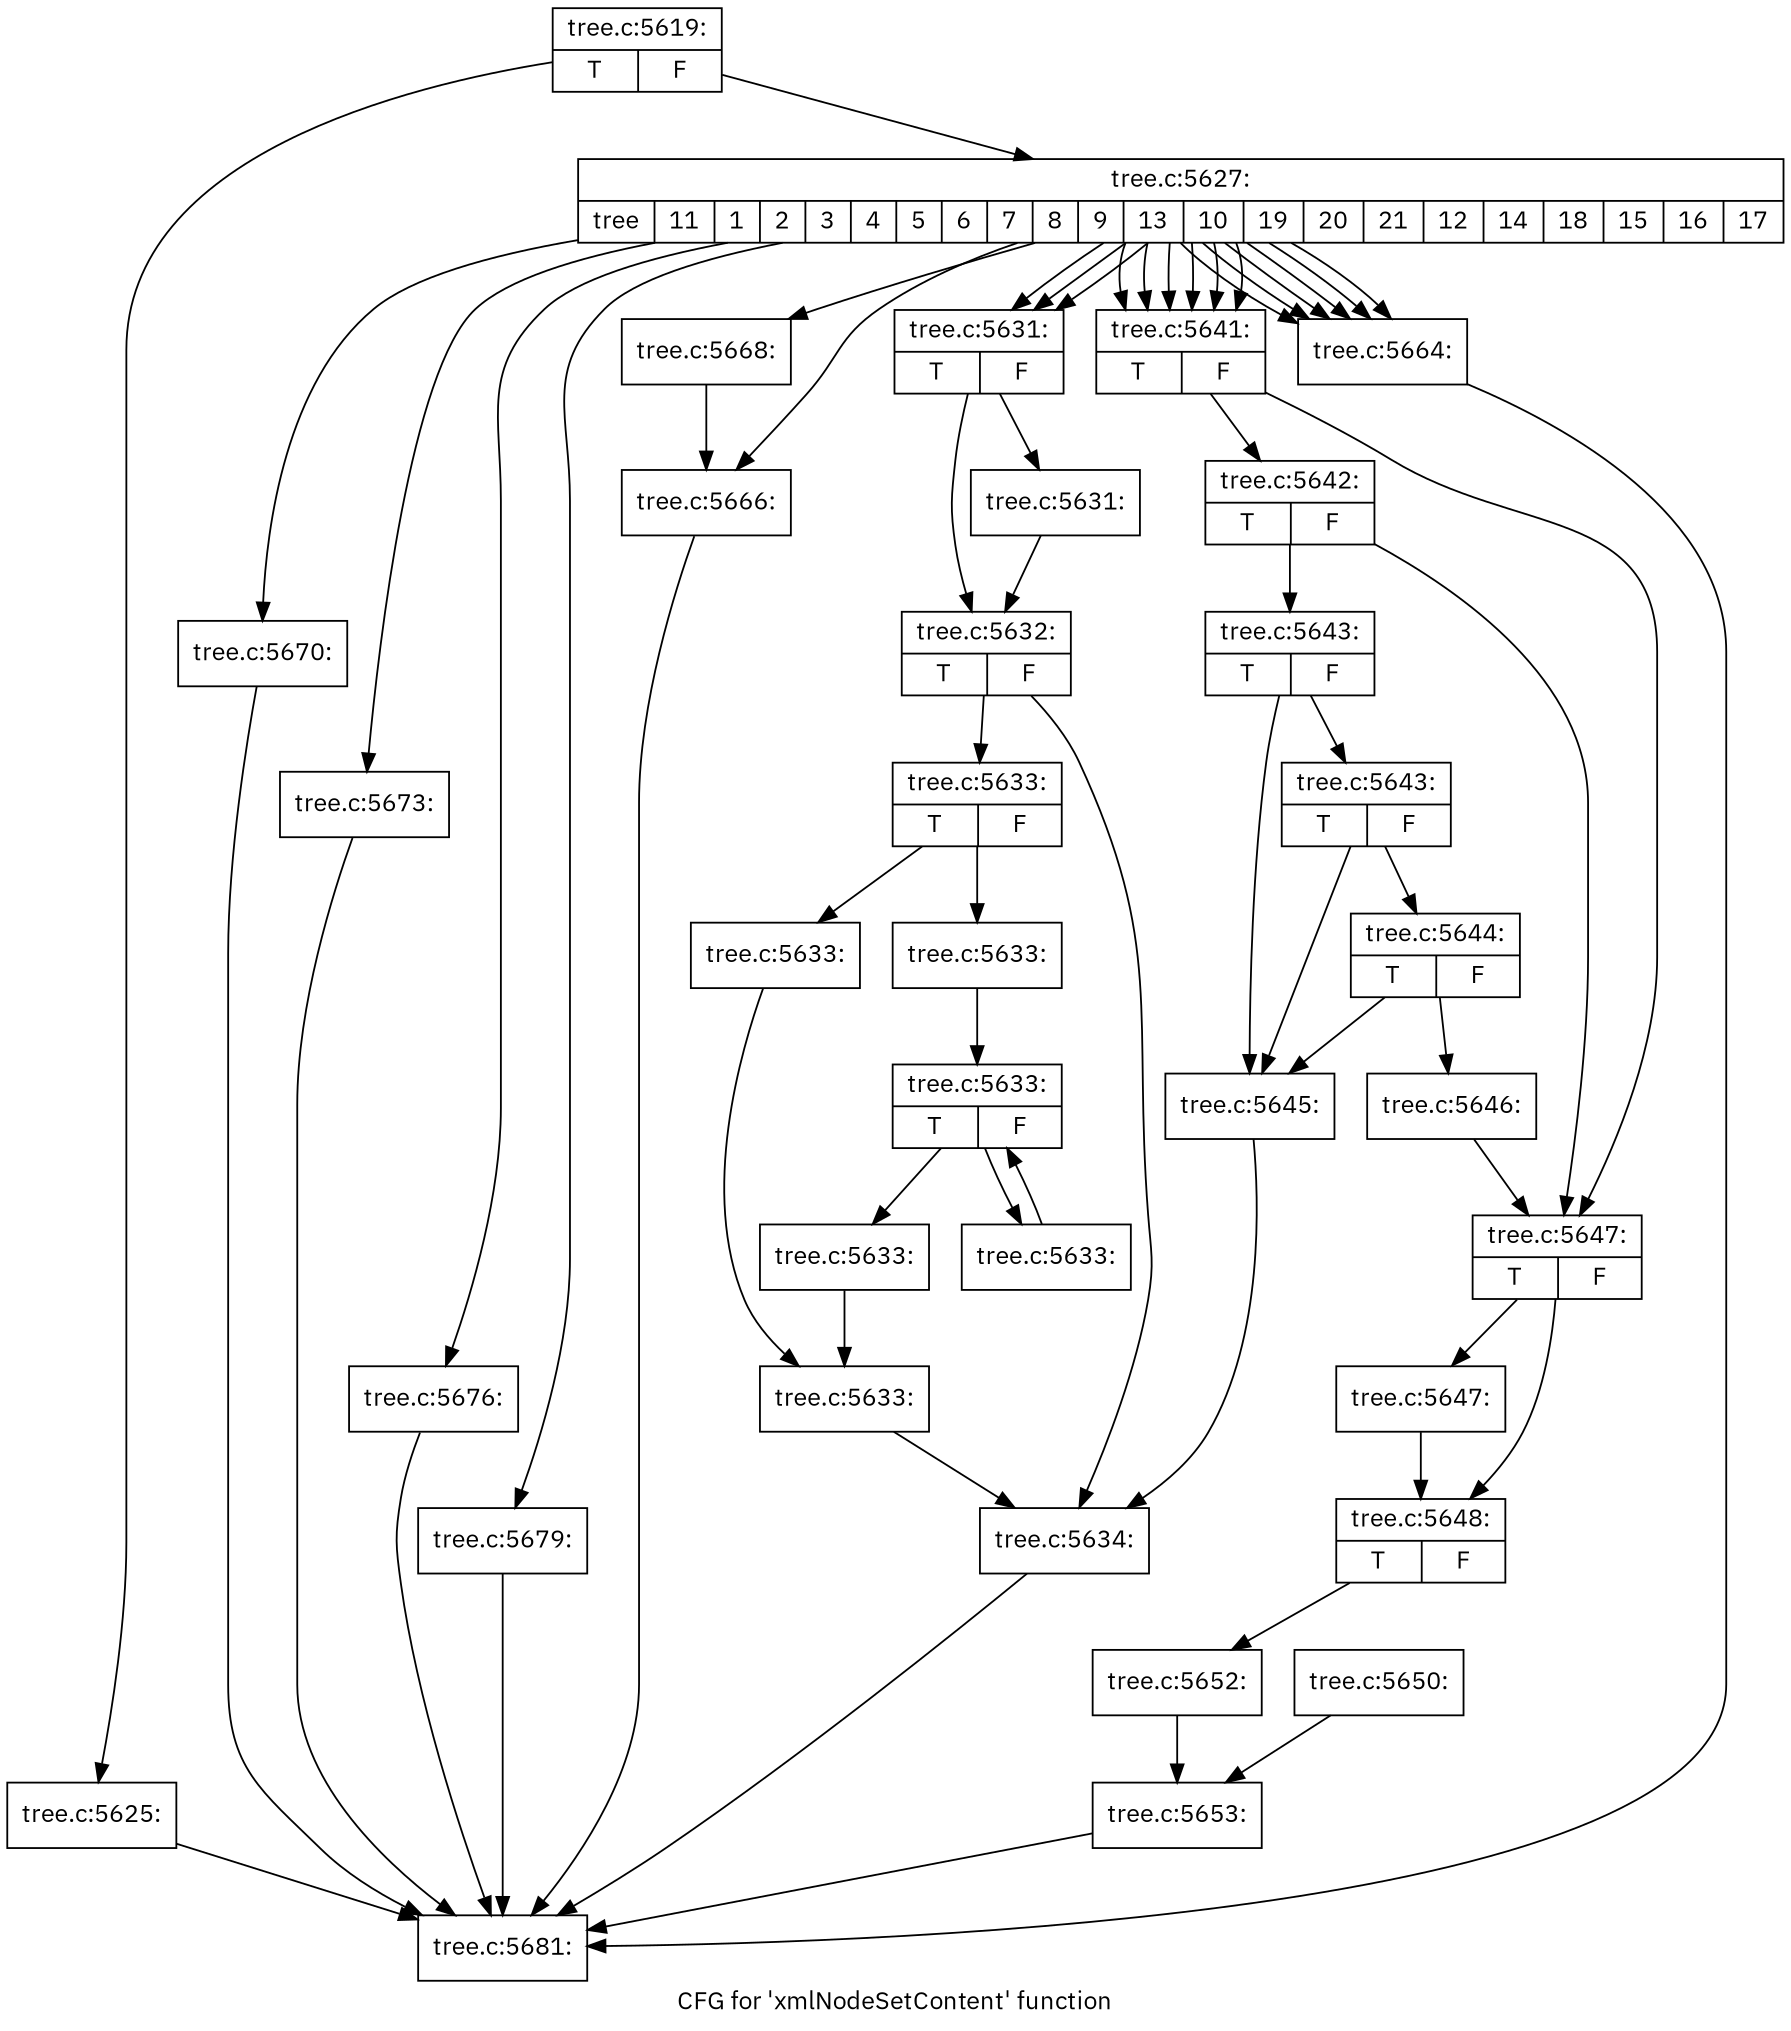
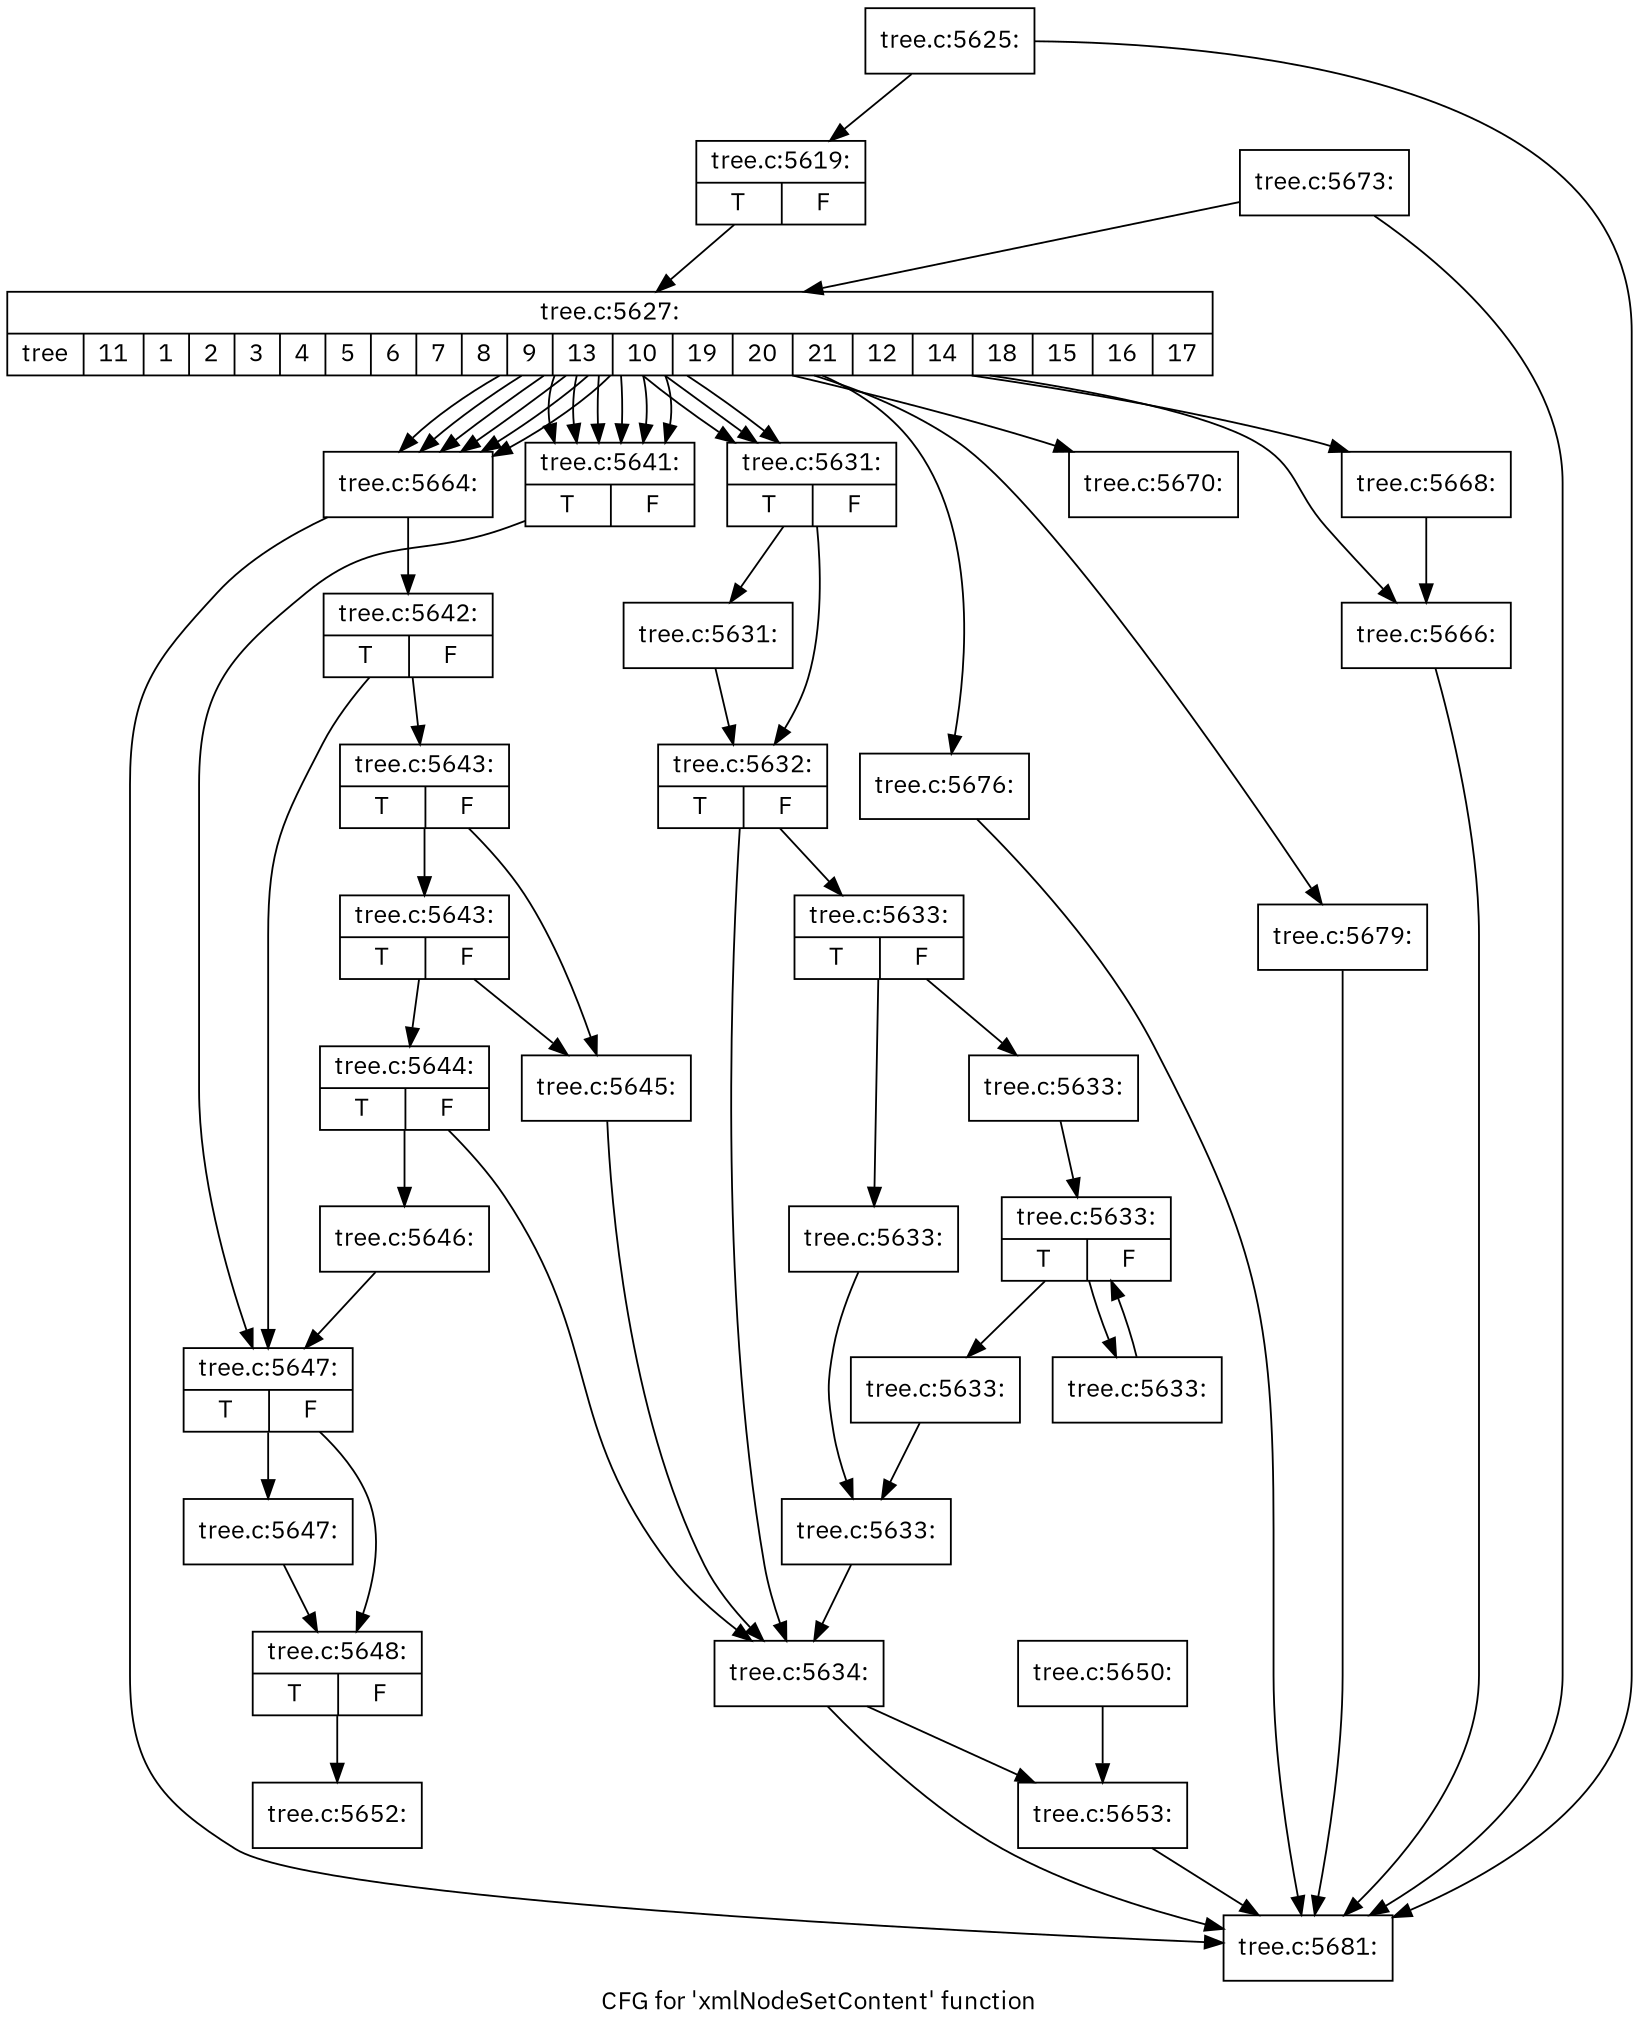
edge "tree.c:5641:" -> "tree.c:5642:": now "tree.c:5664:" -> "tree.c:5642:"
edge "tree.c:5627:" -> "tree.c:5673:": reversed
edge "tree.c:5619:" -> "tree.c:5625:": reversed
edge "tree.c:5644:" -> "tree.c:5645:": now "tree.c:5644:" -> "tree.c:5634:"
edge "tree.c:5670:" -> "tree.c:5681:": removed
edge "tree.c:5652:" -> "tree.c:5653:": now "tree.c:5634:" -> "tree.c:5653:"
